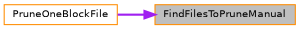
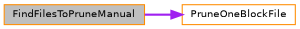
edge "PruneOneBlockFile" -> "FindFilesToPruneManual": reversed
